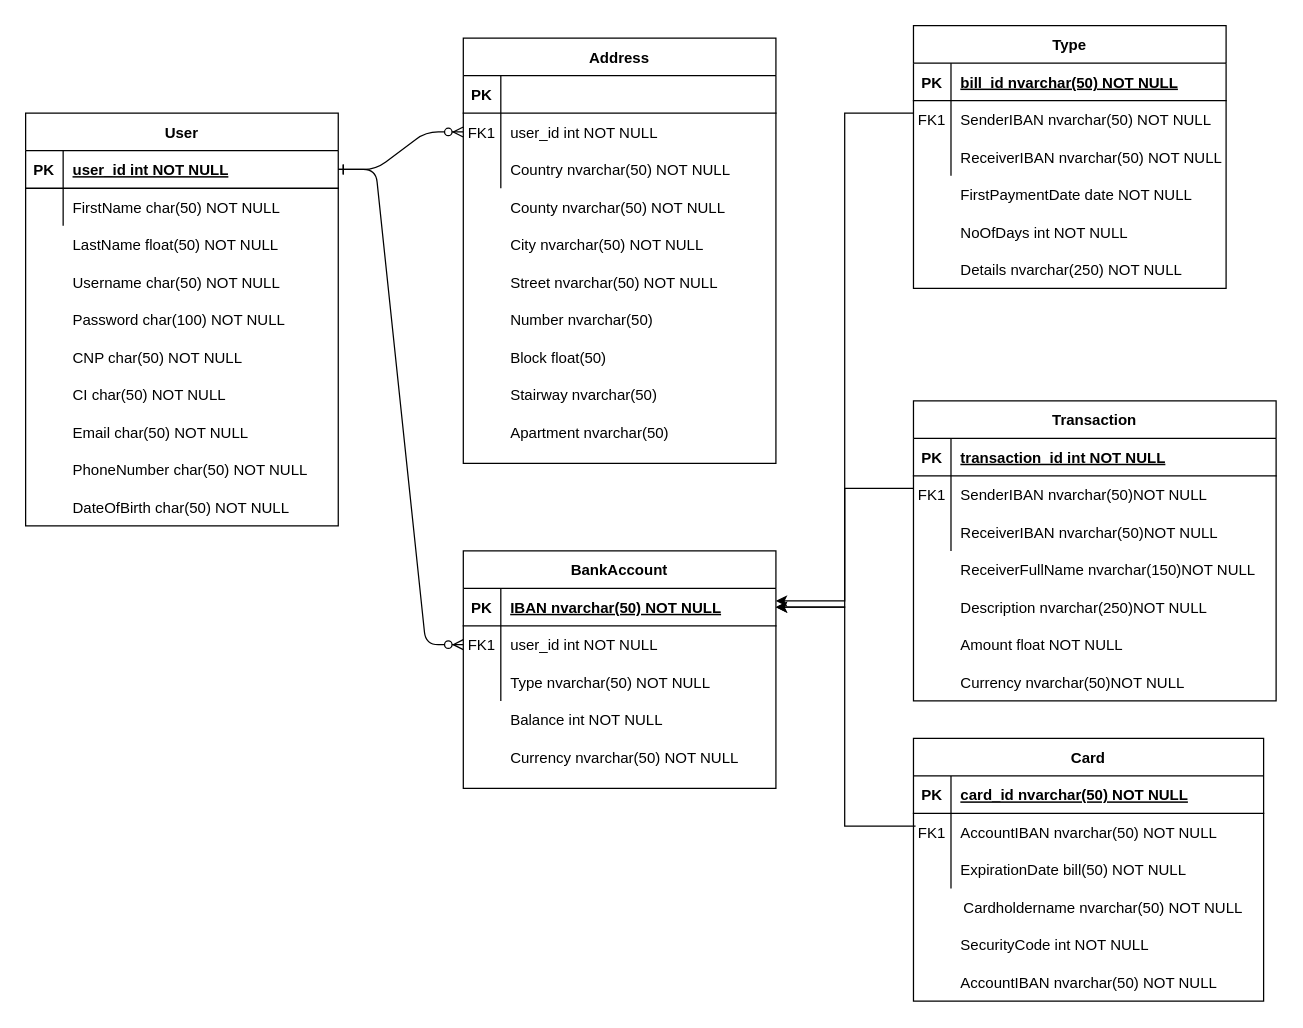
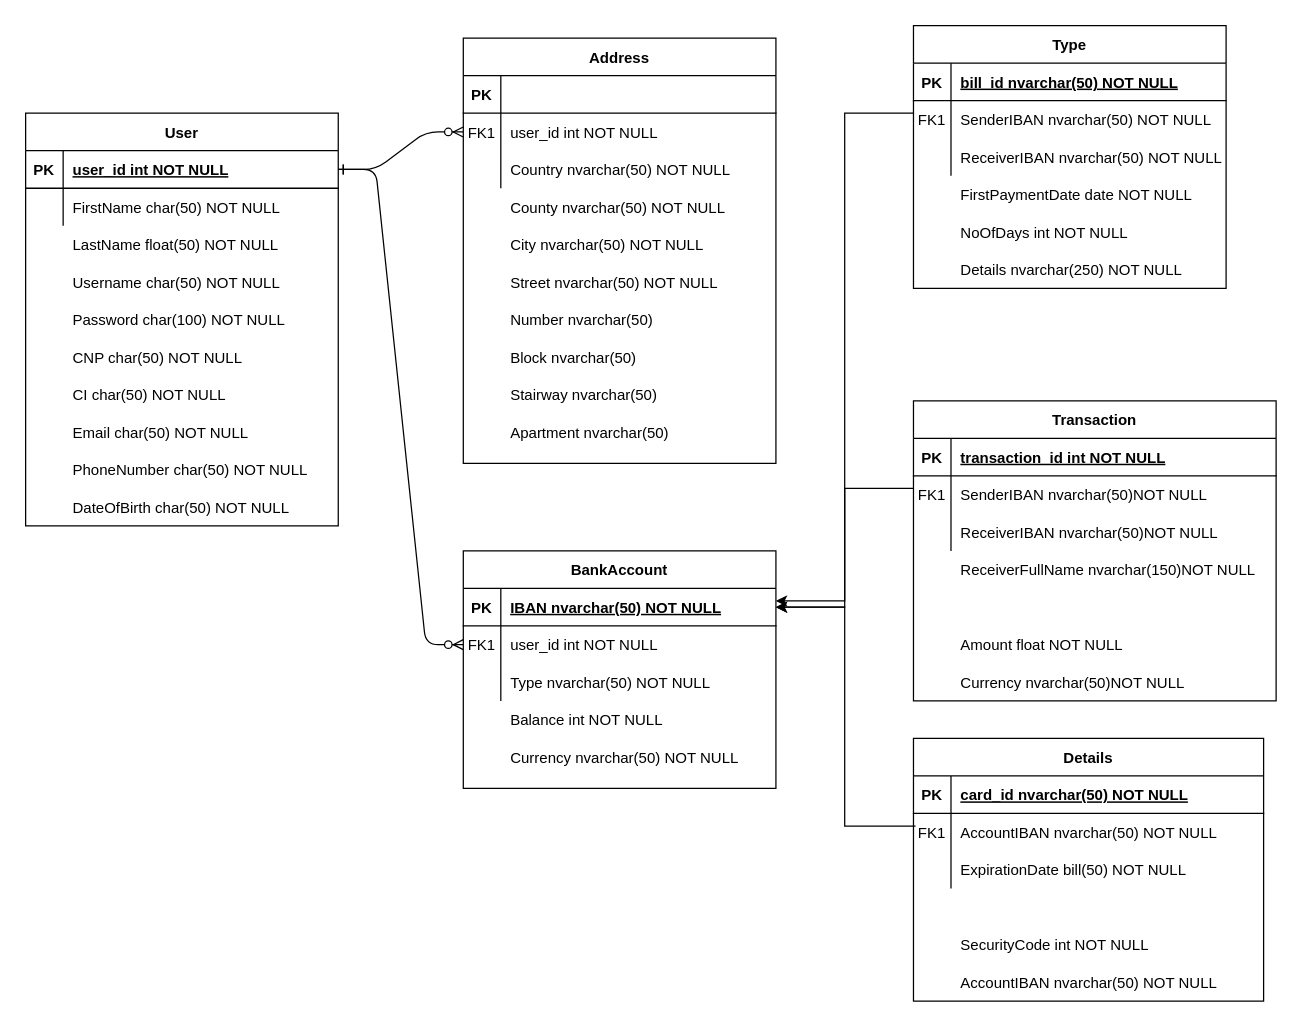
node "Block float(50)": label "Block float(50)" -> "Block nvarchar(50)"
node "Description nvarchar(250)NOT NULL": removed
node "Card": label "Card" -> "Details"
node "Cardholdername nvarchar(50) NOT NULL": removed
